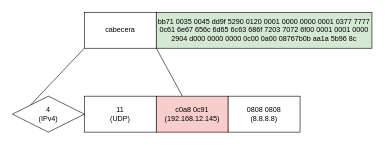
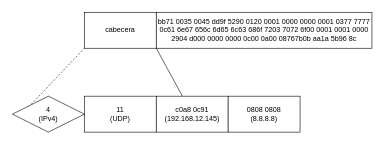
node "bb71 0035 0045 dd9f 5290 0120 0001 0000 0000 0001 0377 7777 0c61 6e67 656c 6d65 6c63 686f 7203 7072 6f00 0001 0001 0000 2904 d000 0000 0000 0c00 0a00 08767b0b aa1a 5b96 8c": fillcolor #d5e8d4 -> #ffffff
edge "cabecera" -- "4 (IPv4)": style solid -> dashed
node "c0a8 0c91 (192.168.12.145)": fillcolor #f8cecc -> #ffffff
